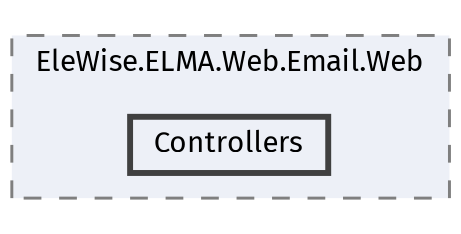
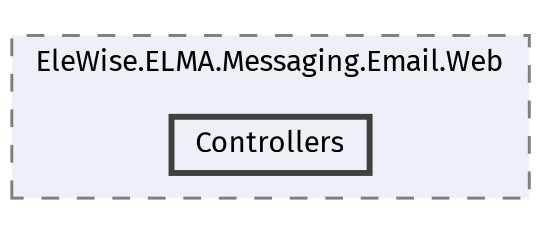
cluster "EleWise.ELMA.Web.Email.Web": label "EleWise.ELMA.Web.Email.Web" -> "EleWise.ELMA.Messaging.Email.Web"
